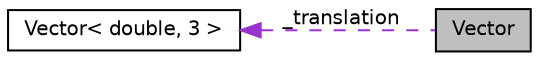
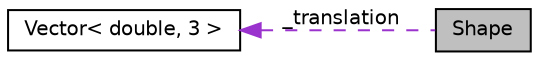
node "Vector": label "Vector" -> "Shape"
